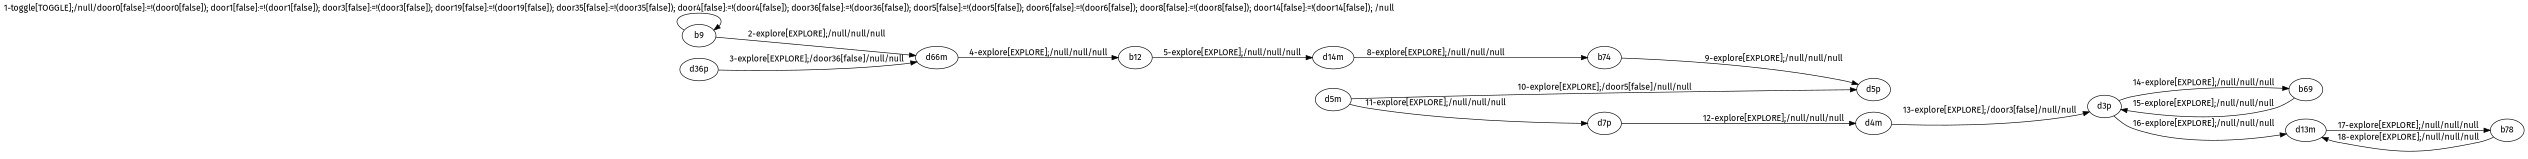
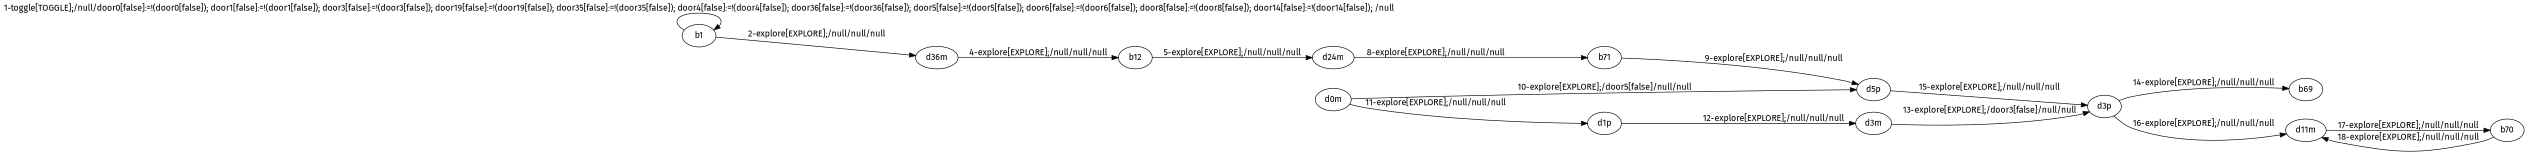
node "b9": label "b9" -> "b1"
node "d66m": label "d66m" -> "d36m"
node "d14m": label "d14m" -> "d24m"
node "b74": label "b74" -> "b71"
node "d36p": removed
node "d5m": label "d5m" -> "d0m"
edge "b69" -> "d3p": now "d5p" -> "d3p"
node "d7p": label "d7p" -> "d1p"
node "d4m": label "d4m" -> "d3m"
node "d13m": label "d13m" -> "d11m"
node "b78": label "b78" -> "b70"
